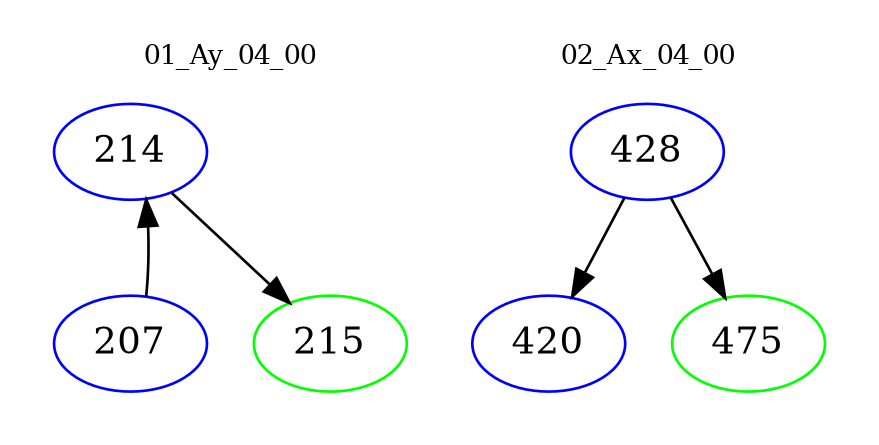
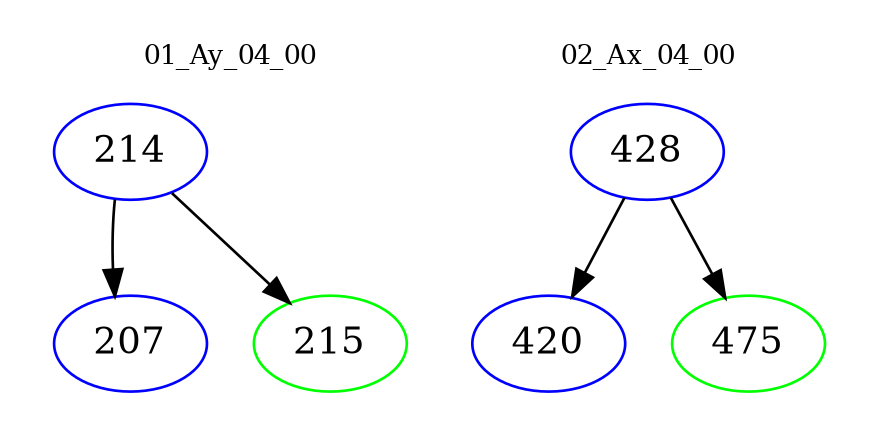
edge "207" -> "214": reversed
